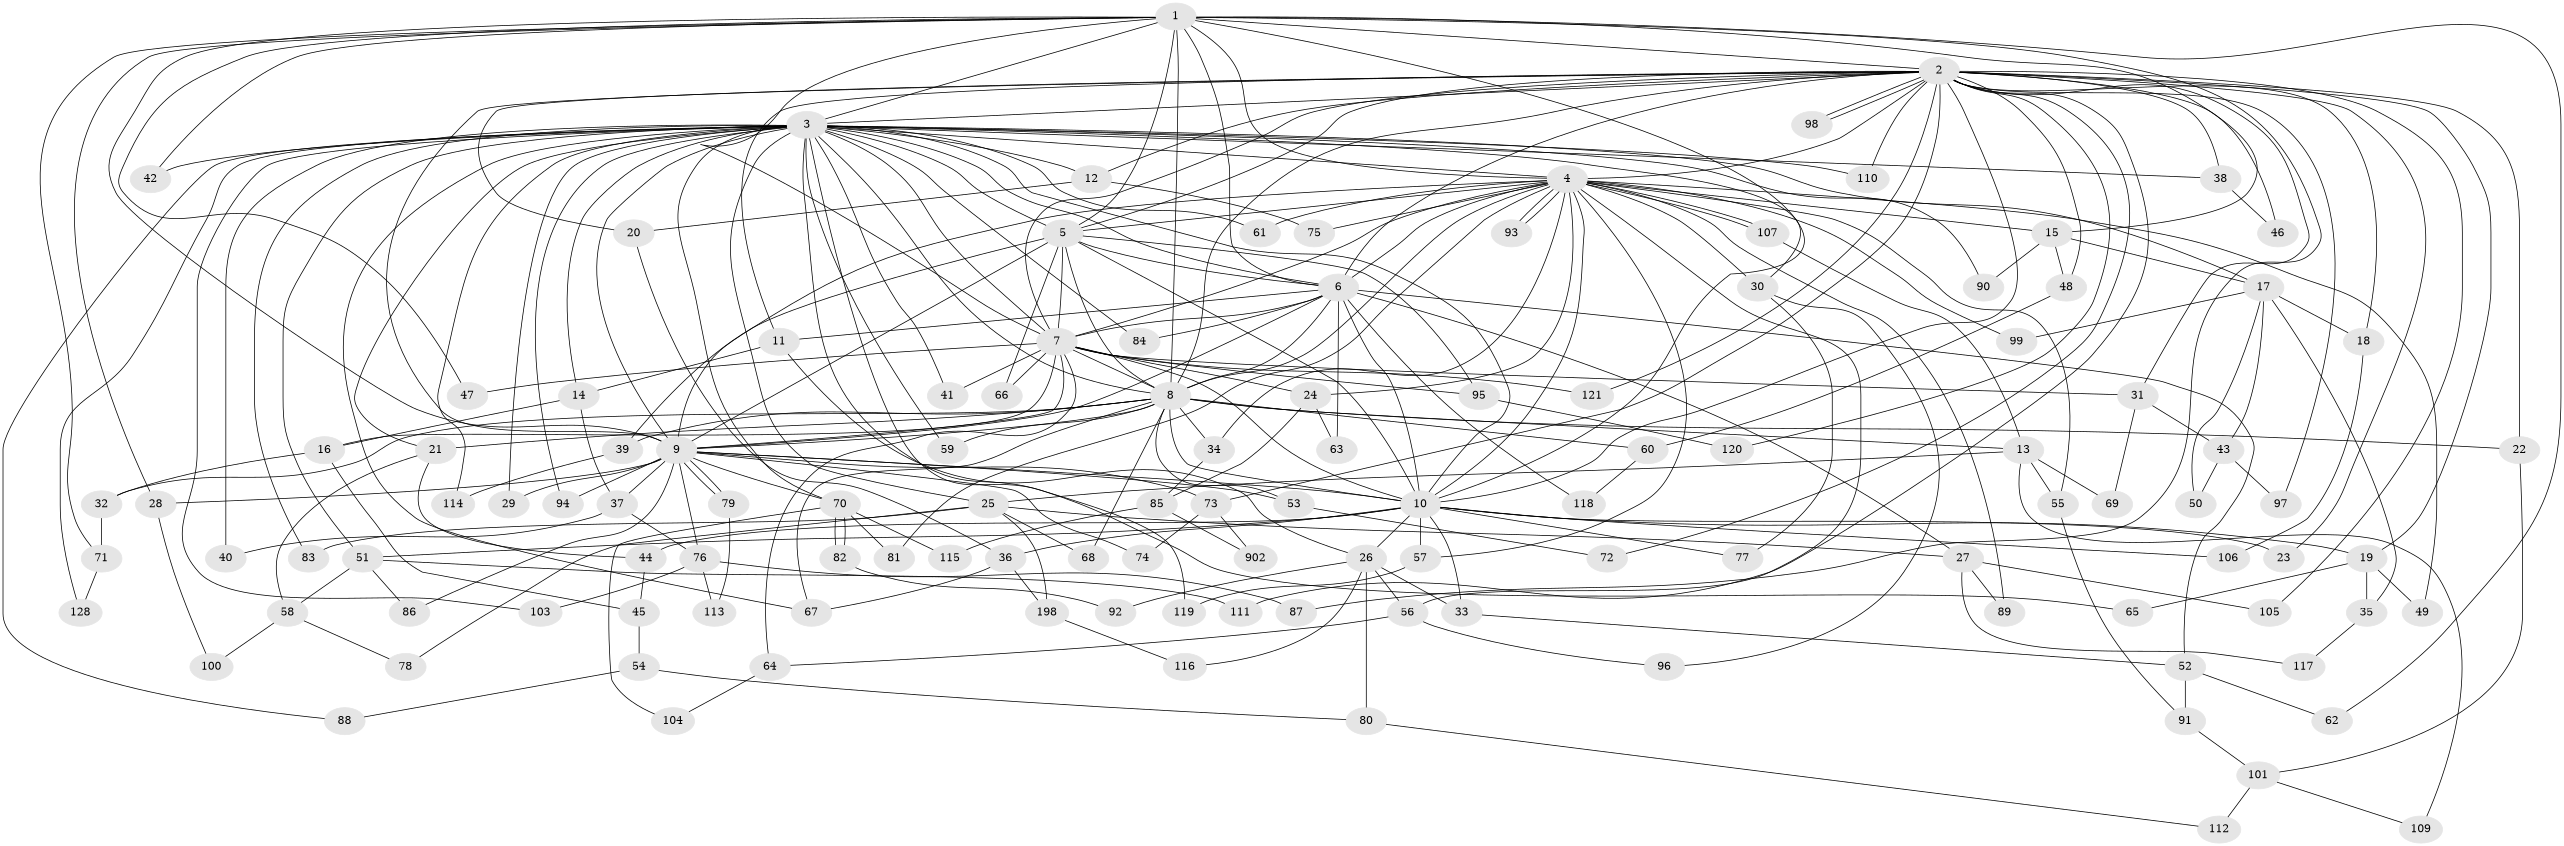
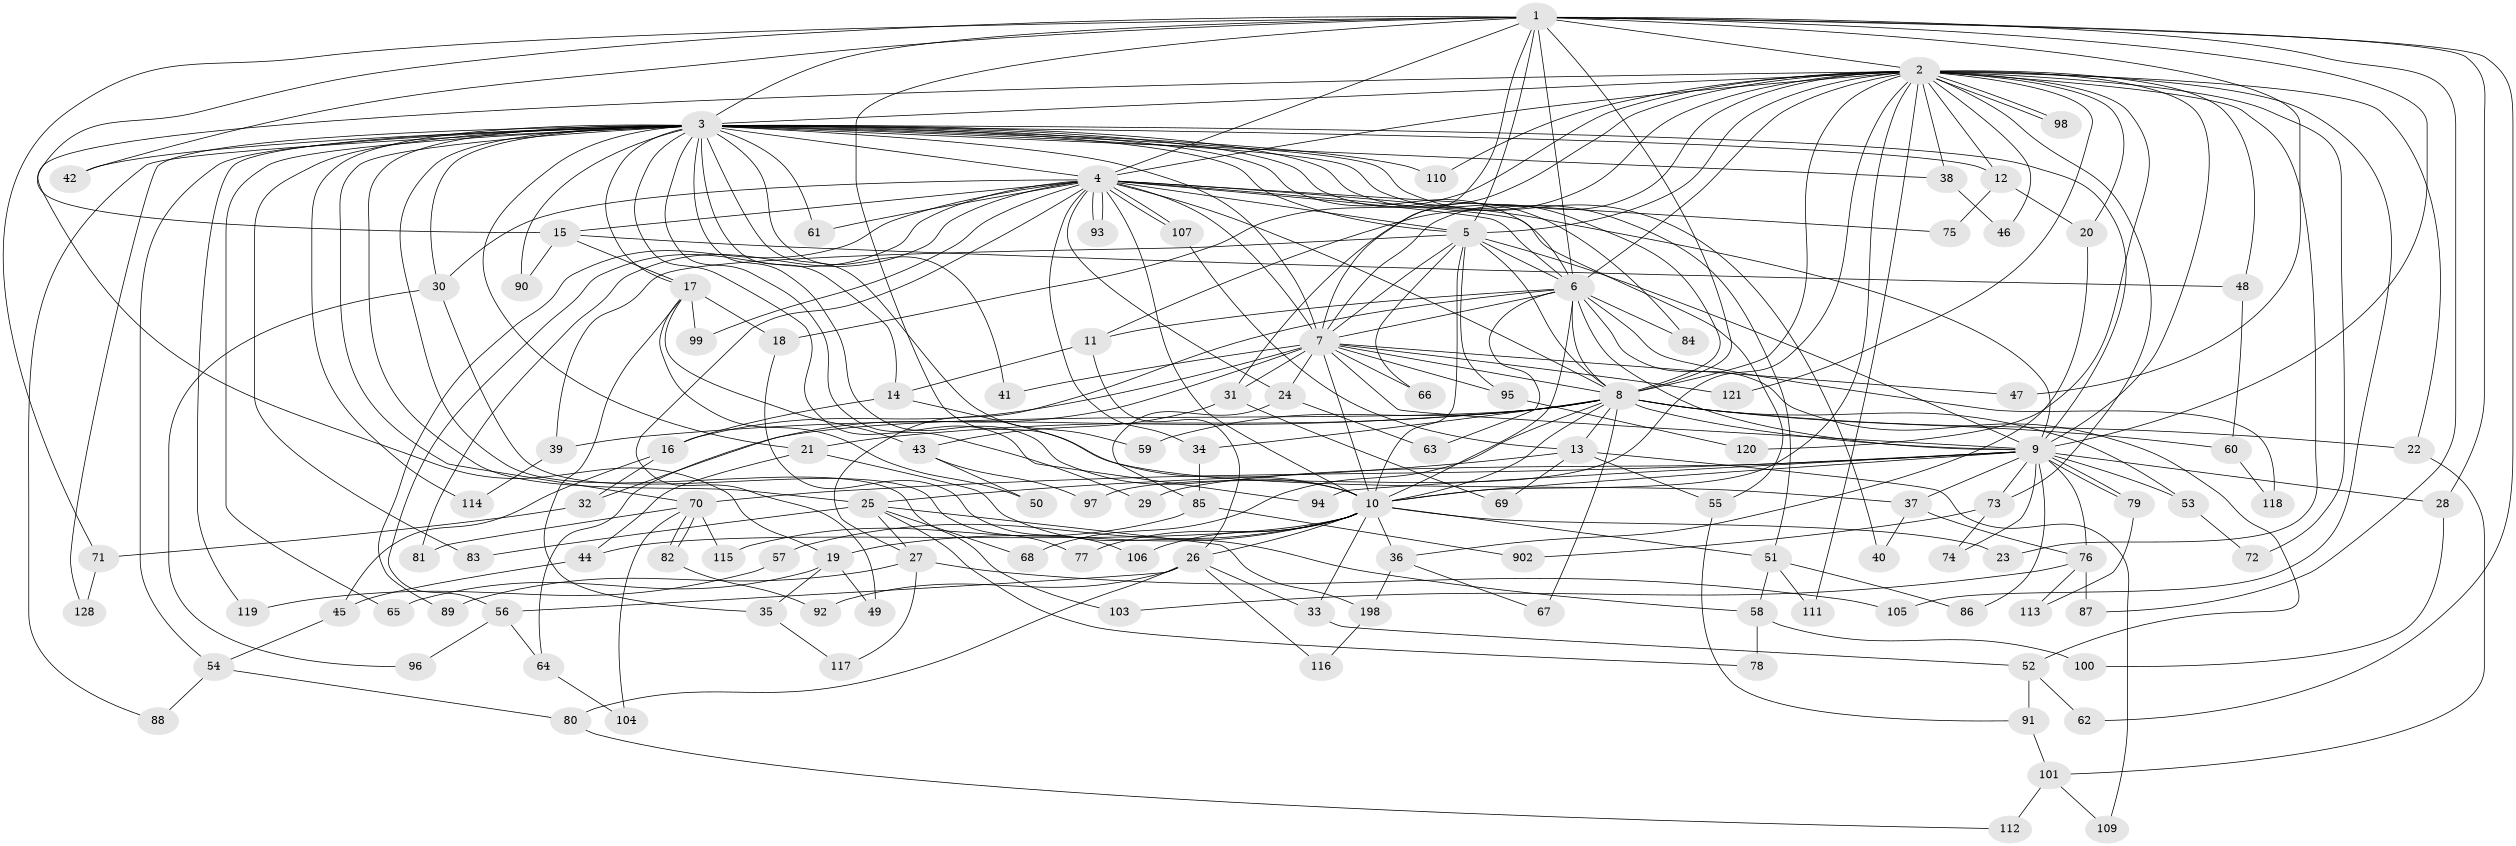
edge "3" -- "67": now "3" -- "54"
edge "4" -- "57": removed
